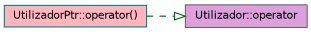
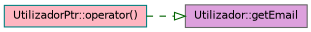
node "Utilizador::operator": label "Utilizador::operator" -> "Utilizador::getEmail"
